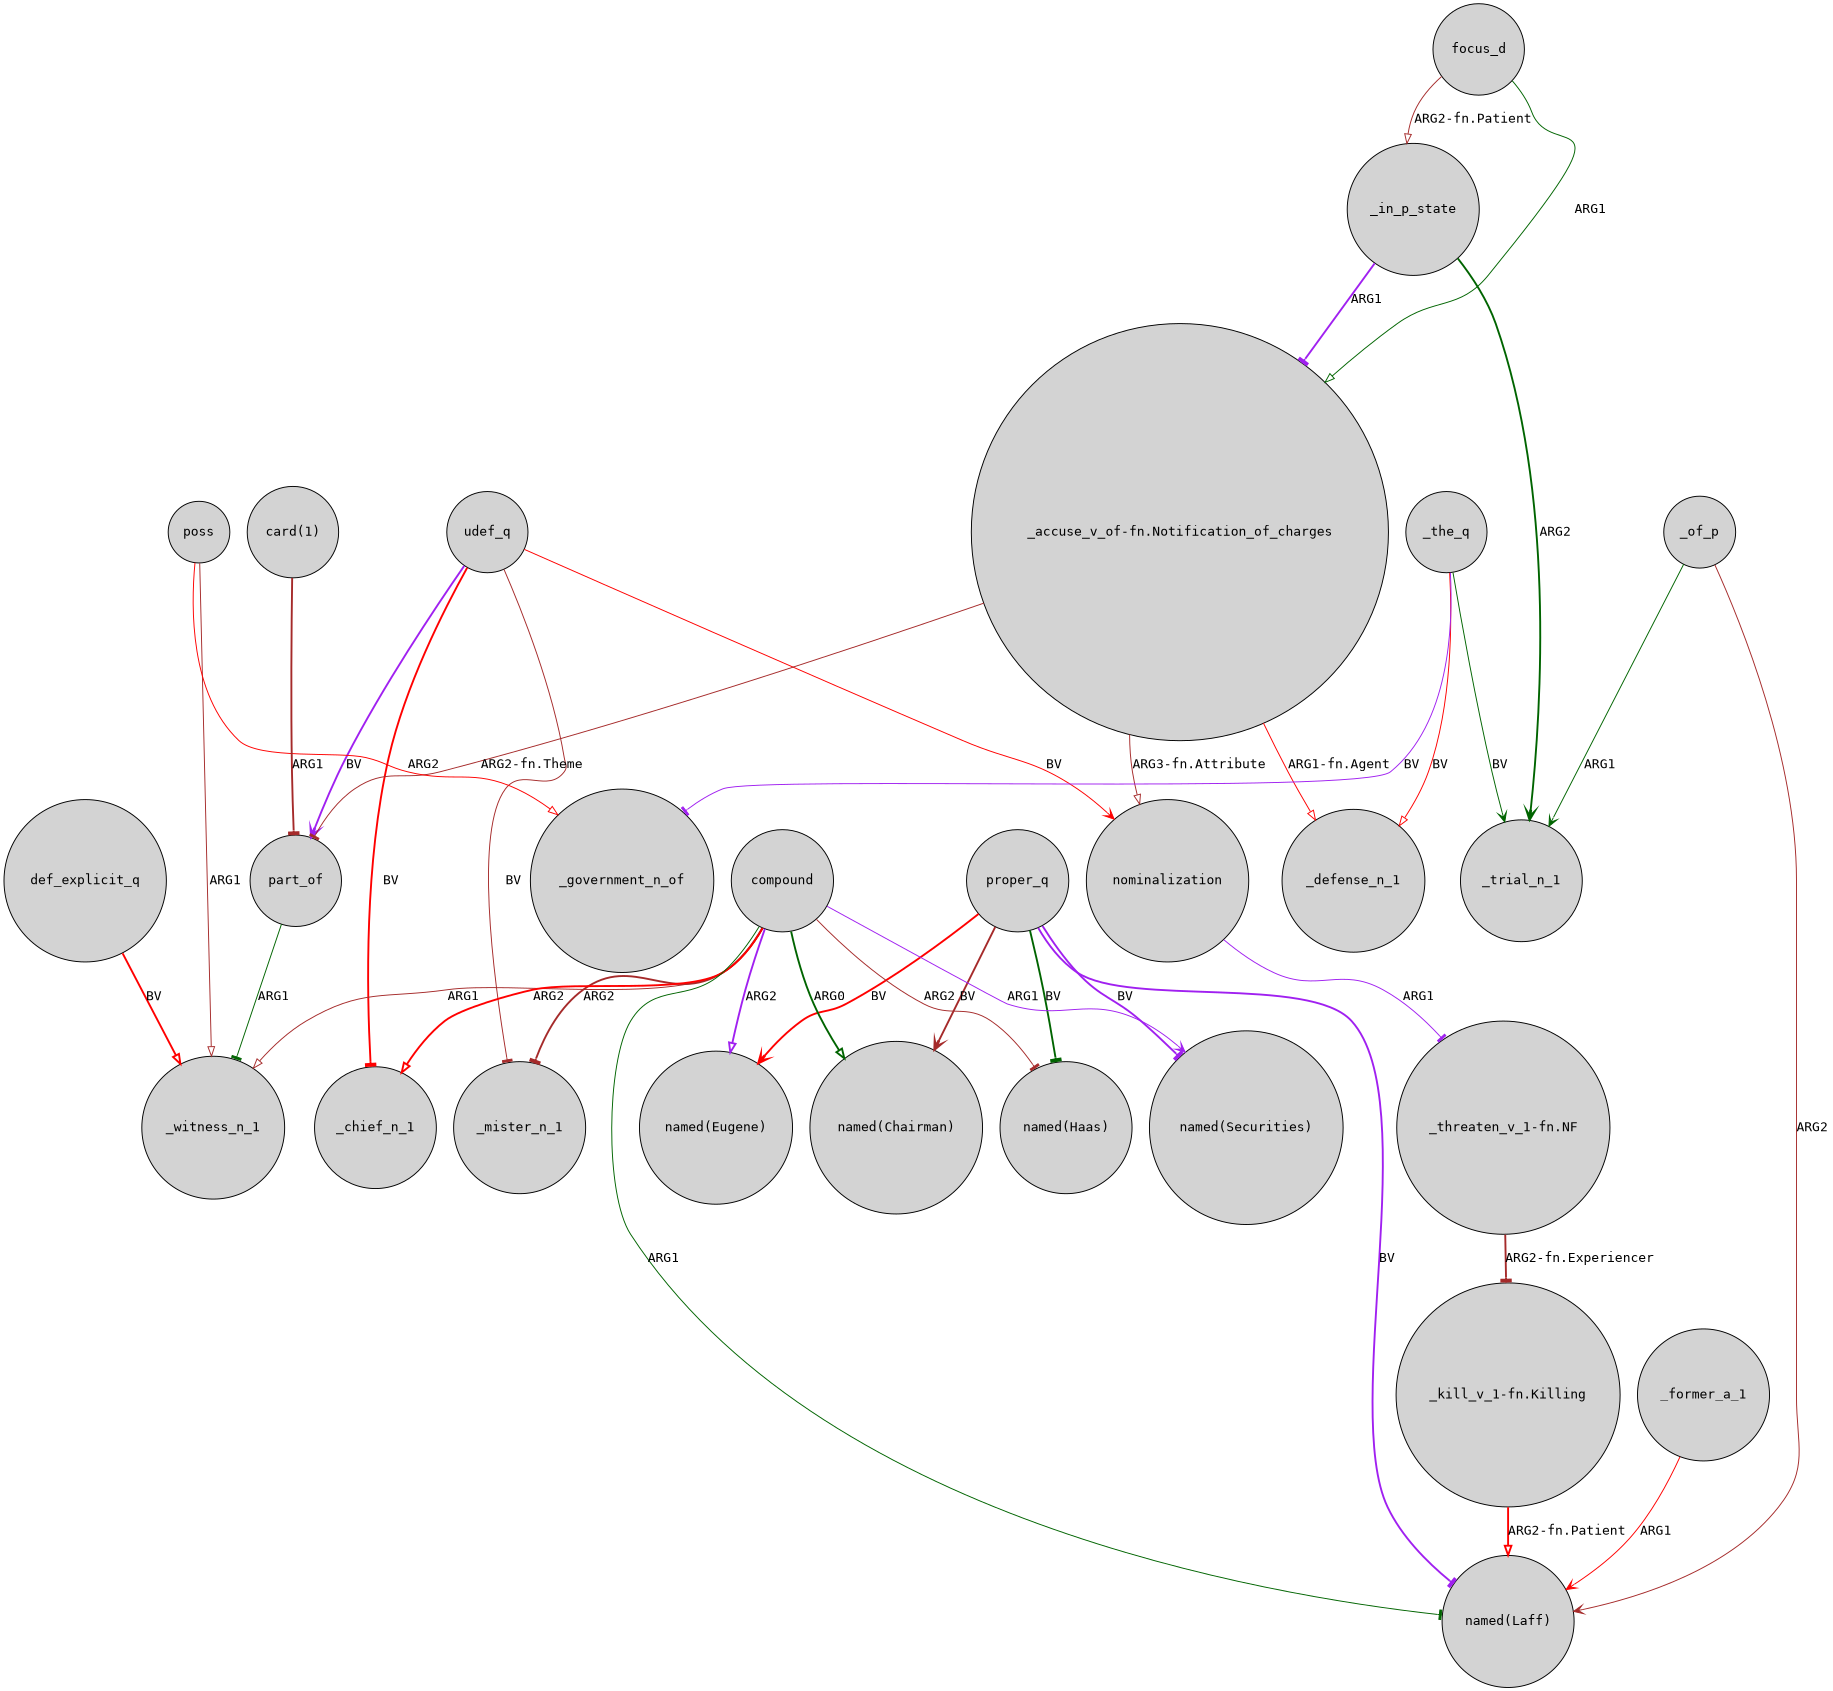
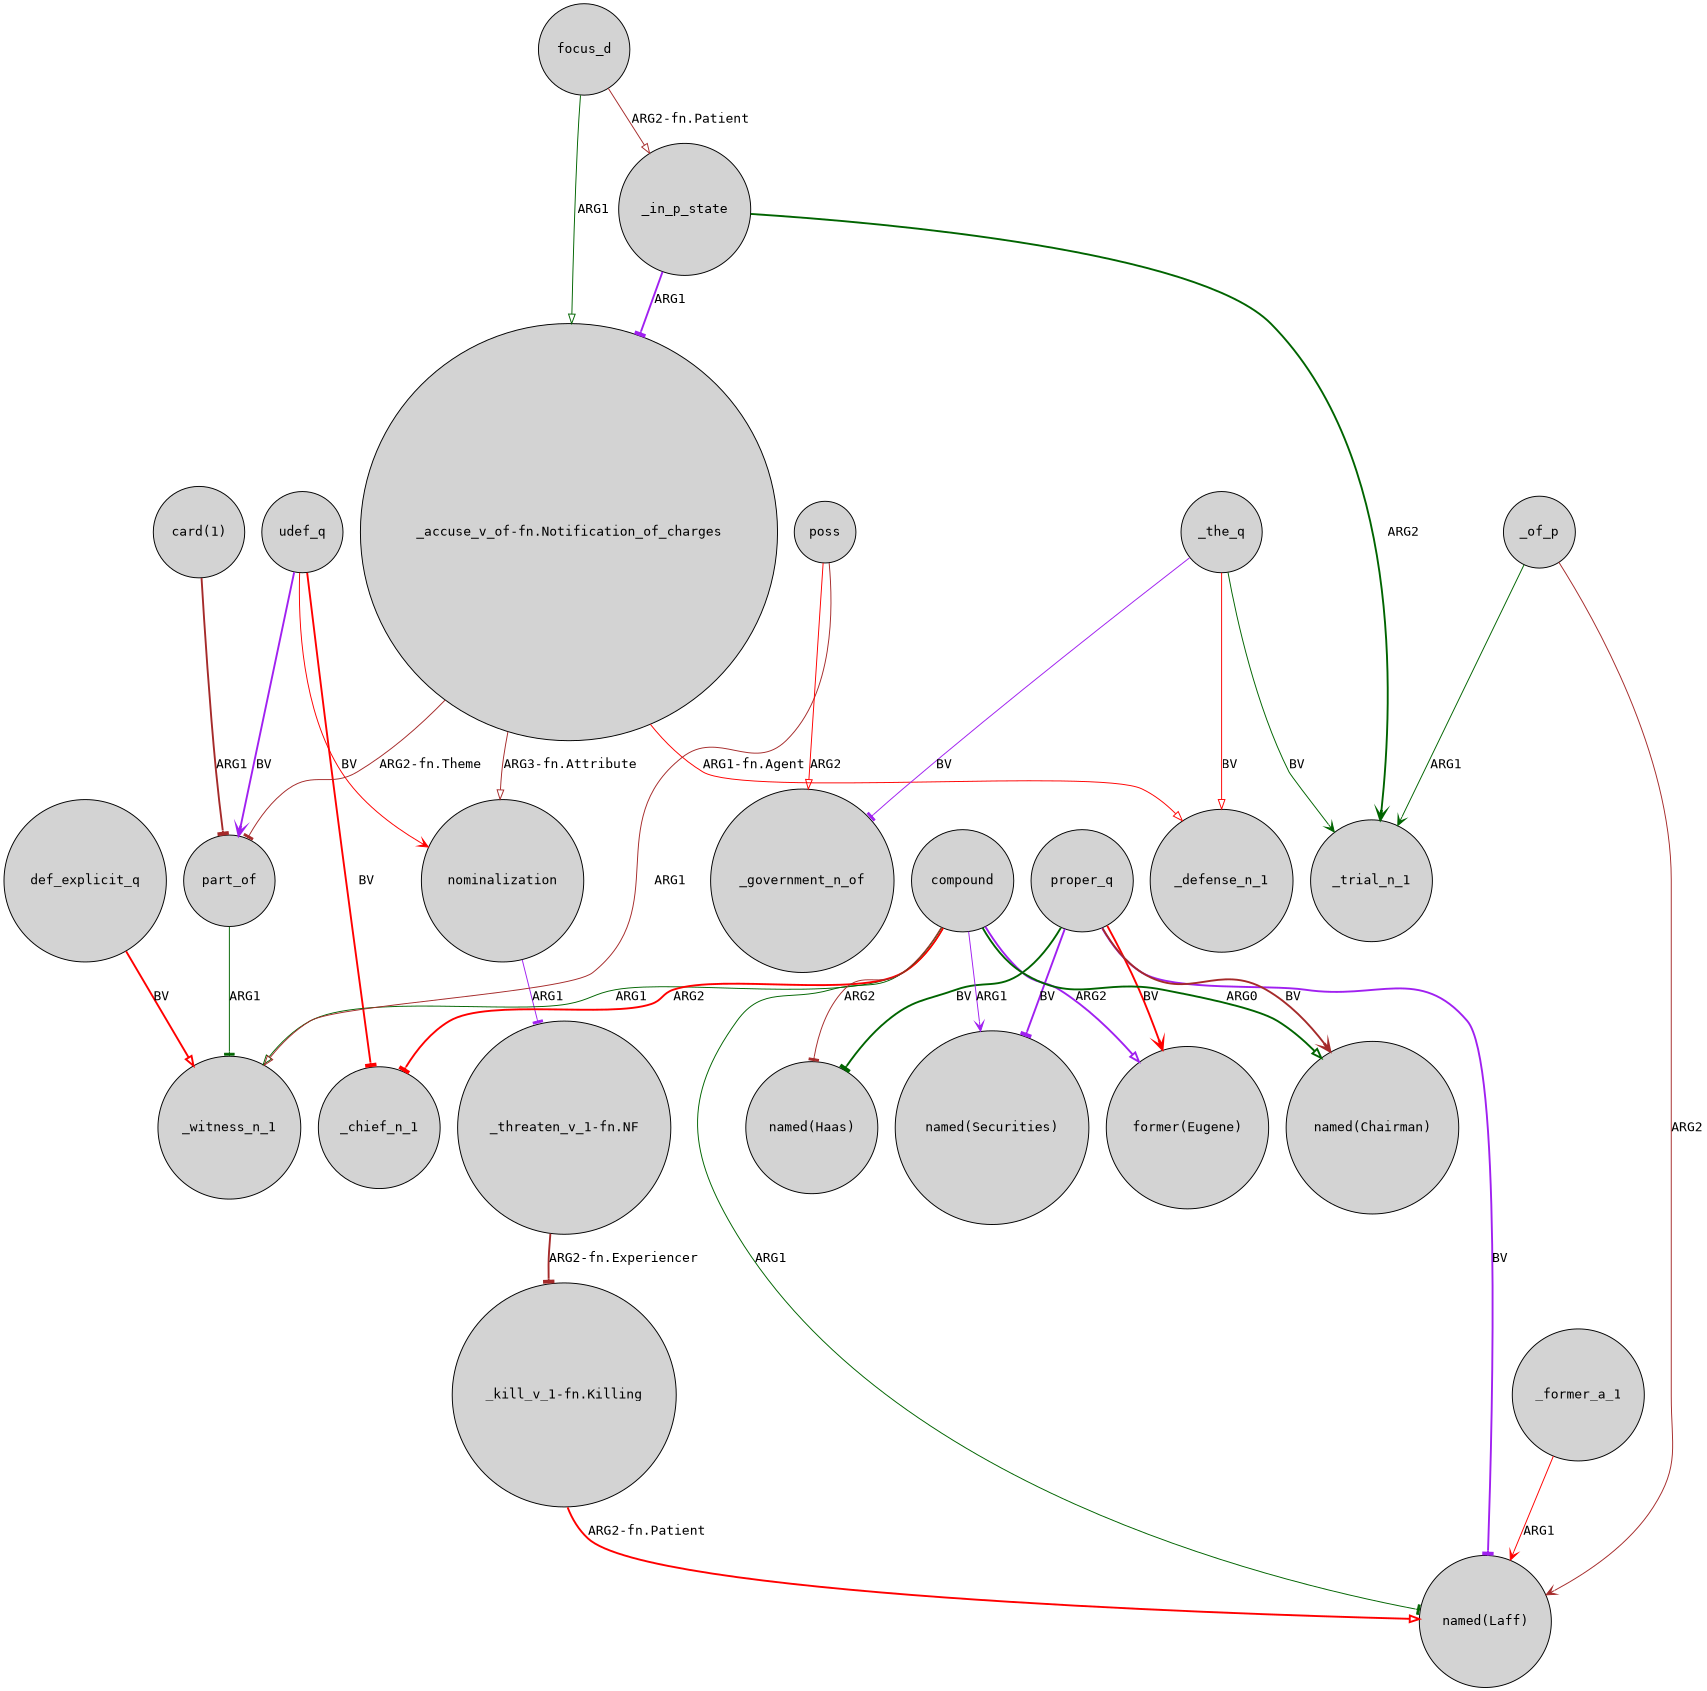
edge "compound" -> "_witness_n_1": color brown -> darkgreen
edge "compound" -> "_chief_n_1": arrowhead onormal -> tee
node "_mister_n_1": removed
node "named(Eugene)": label "named(Eugene)" -> "former(Eugene)"
